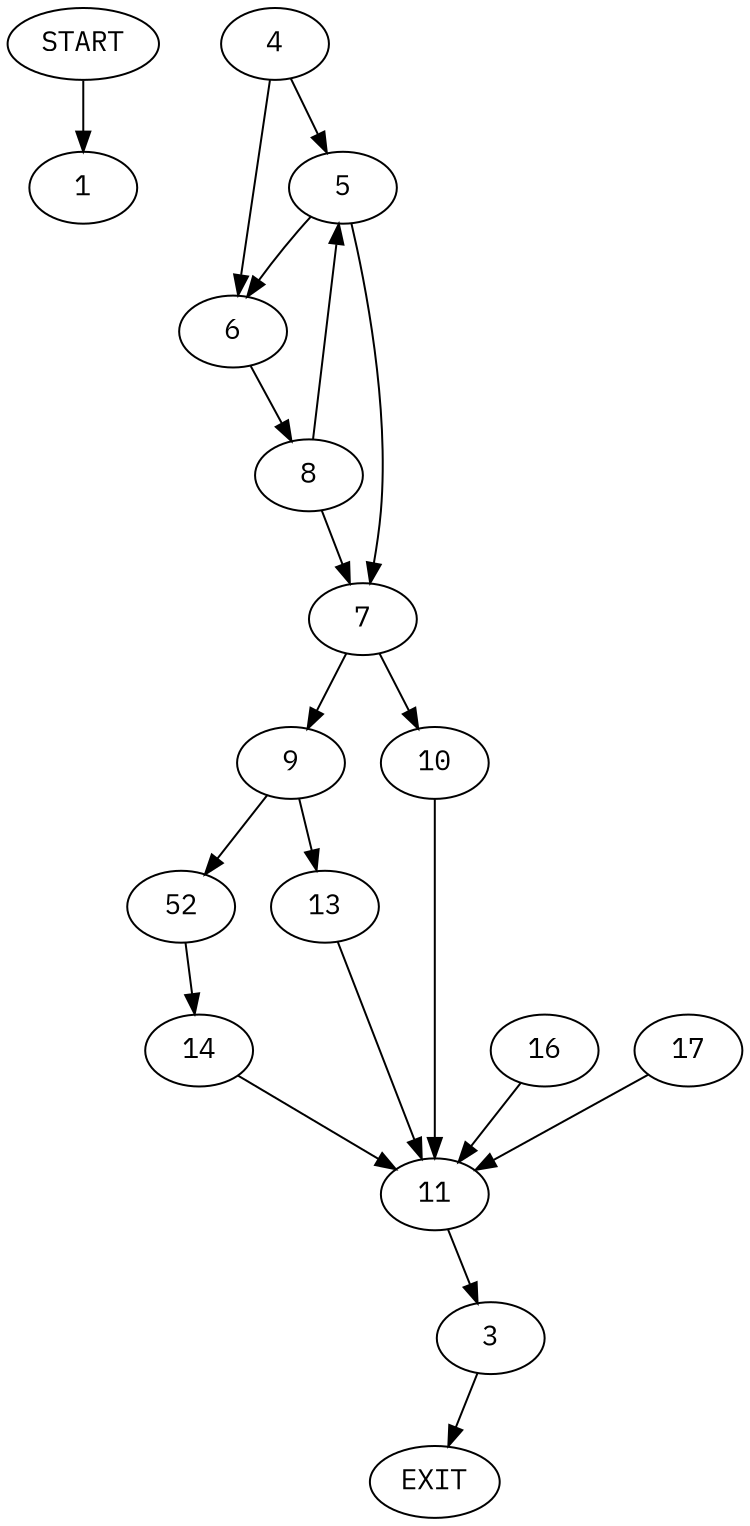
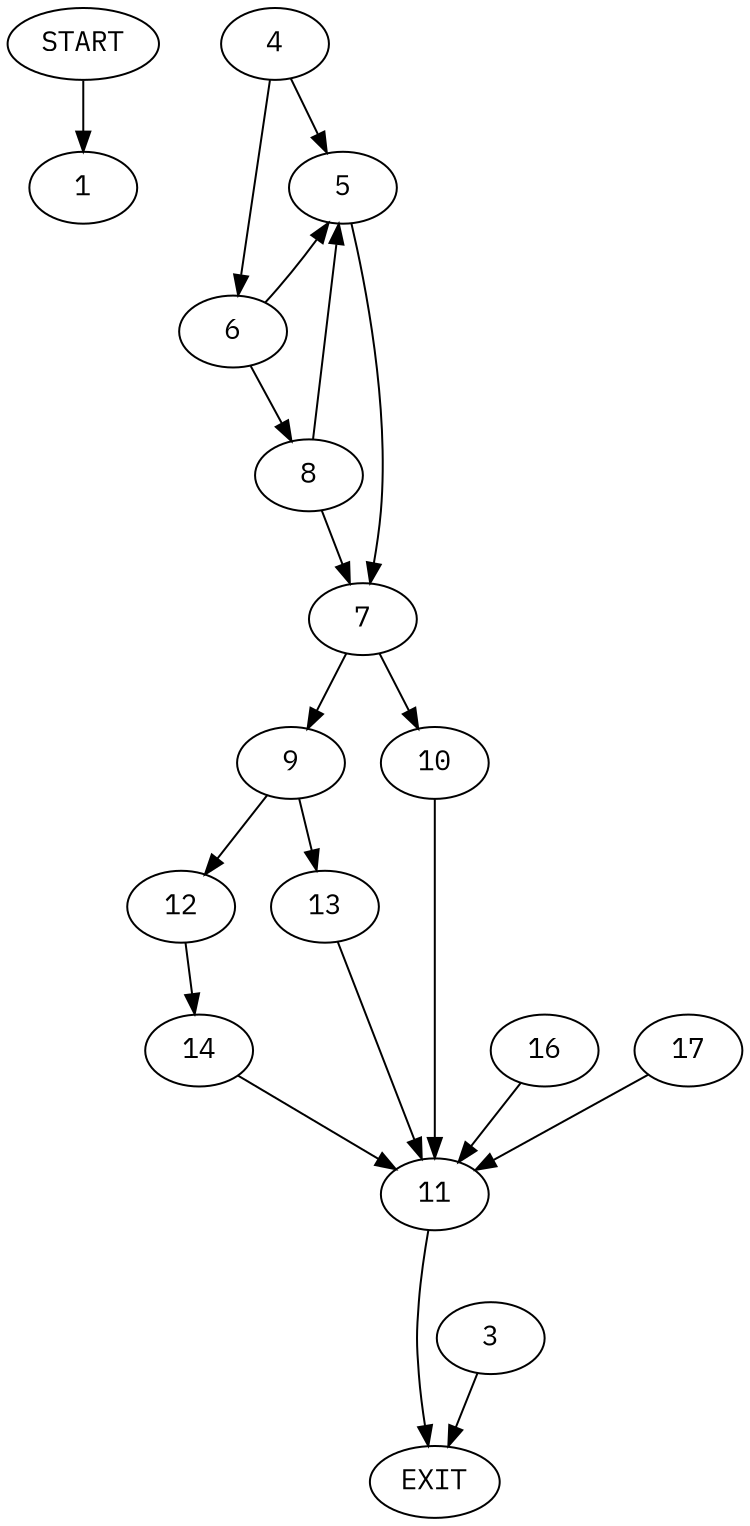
edge "5" -> "6": reversed
node "52": label "52" -> "12"
edge "11" -> "3": now "11" -> "EXIT"
